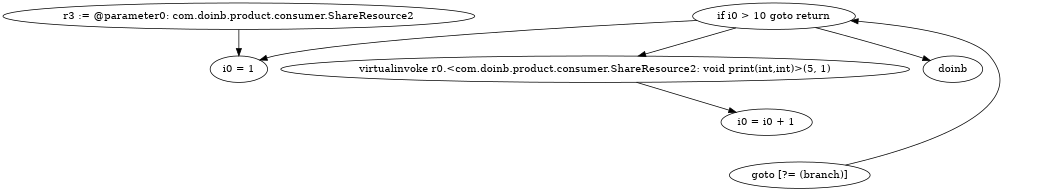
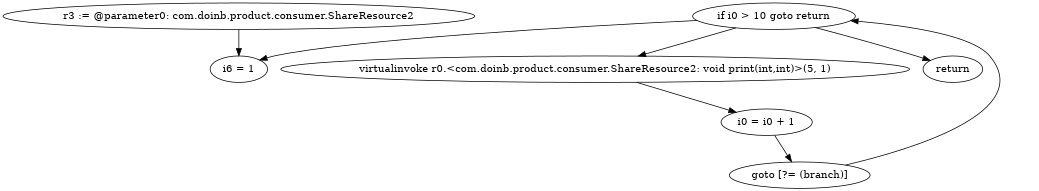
node "i0 = 1": label "i0 = 1" -> "i6 = 1"
node "doinb": label "doinb" -> "return"
edge "i0 = i0 + 1" -> "goto [?= (branch)]": added
